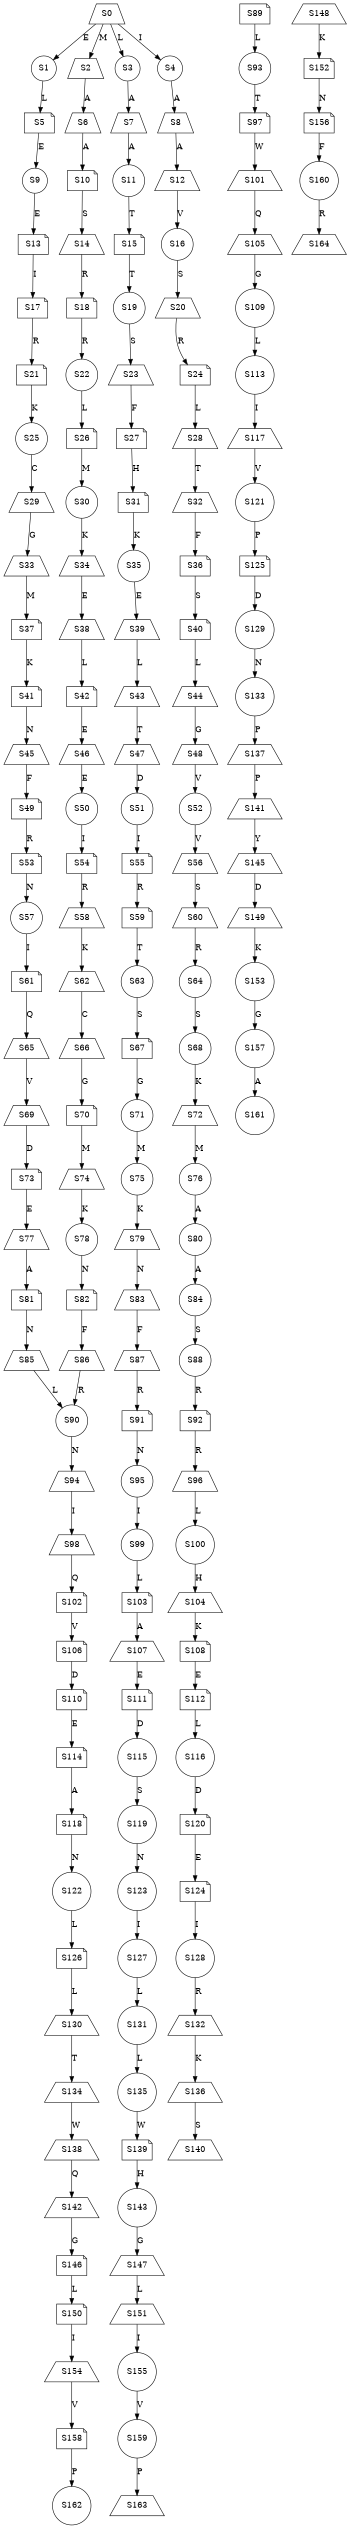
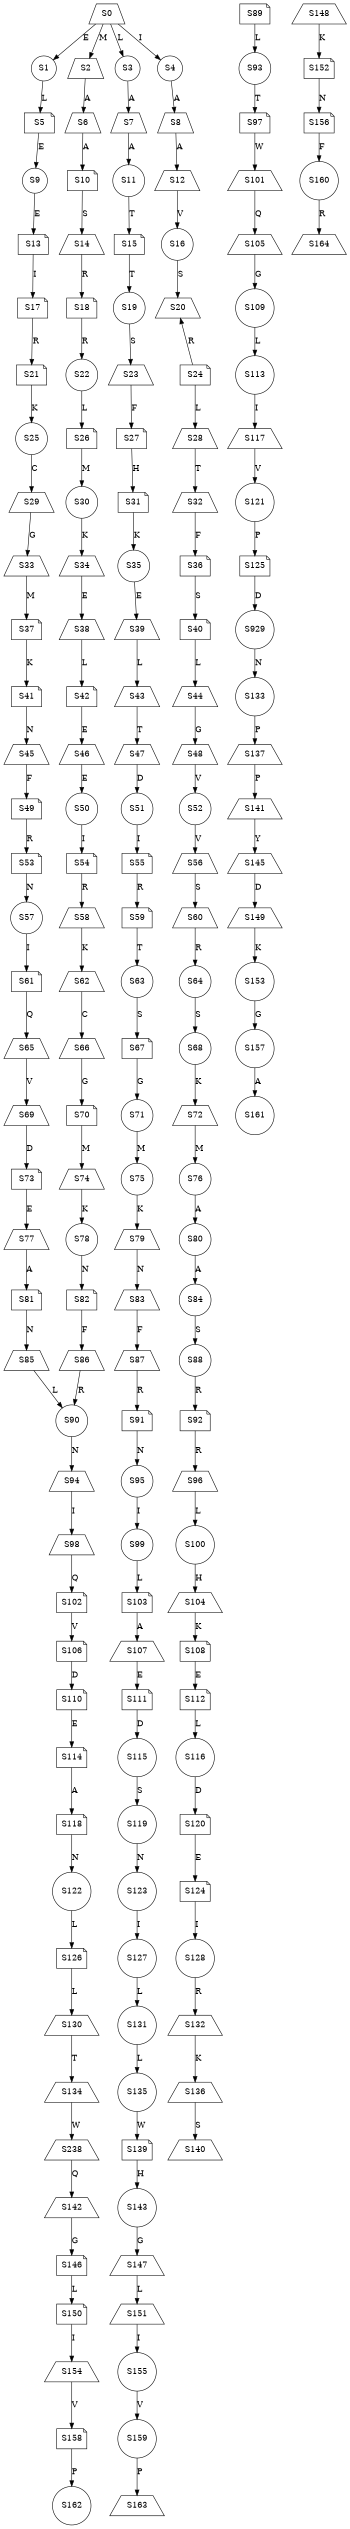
edge "S20" -> "S24": reversed
node "S129": label "S129" -> "S929"
node "S138": label "S138" -> "S238"
